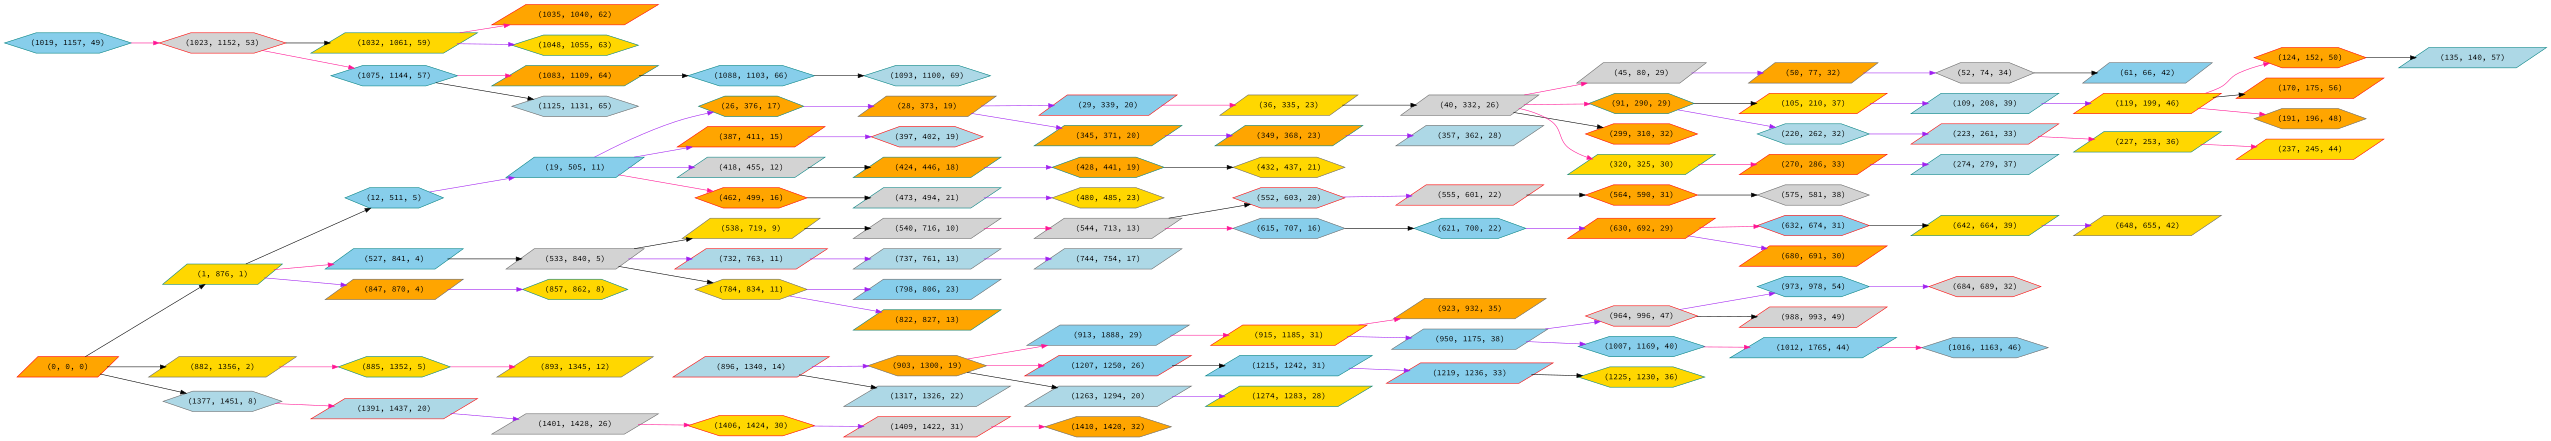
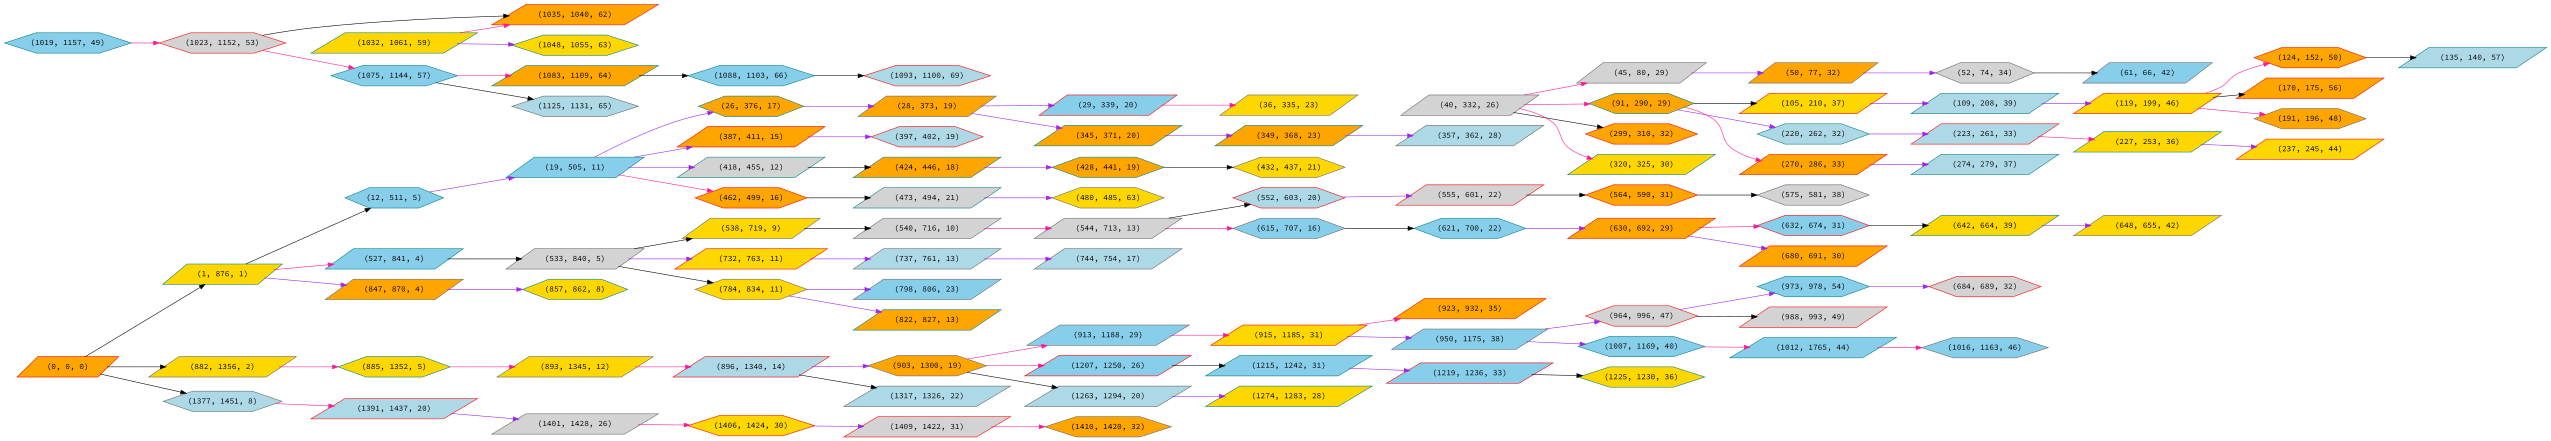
edge "(1023, 1152, 53)" -> "(1032, 1061, 59)": now "(1023, 1152, 53)" -> "(1035, 1040, 62)"
node "(1093, 1100, 69)": color teal -> red
edge "(36, 335, 23)" -> "(40, 332, 26)": removed
edge "(227, 253, 36)" -> "(237, 245, 44)": color deeppink -> purple
edge "(320, 325, 30)" -> "(270, 286, 33)": now "(91, 290, 29)" -> "(270, 286, 33)"
node "(480, 485, 23)": label "(480, 485, 23)" -> "(480, 485, 63)"
node "(732, 763, 11)": fillcolor lightblue -> gold
node "(923, 932, 35)": color gray40 -> red
node "(913, 1888, 29)": label "(913, 1888, 29)" -> "(913, 1188, 29)"
edge "(893, 1345, 12)" -> "(896, 1340, 14)": added
